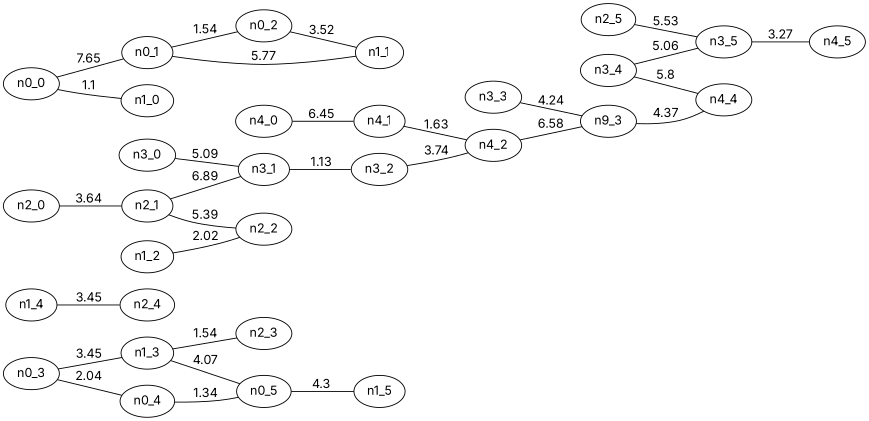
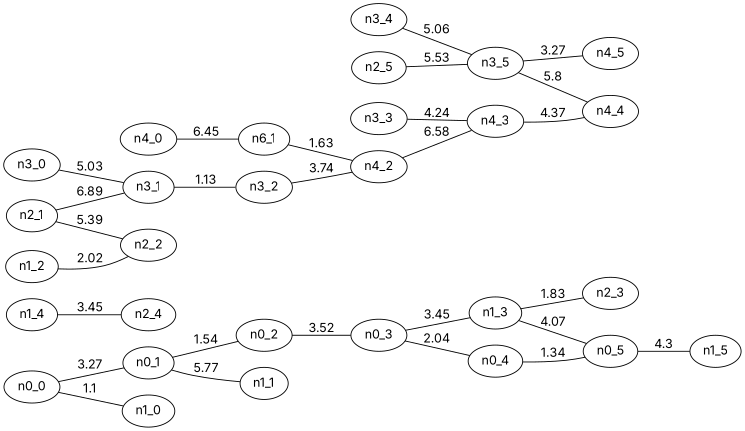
edge "n0_2" -- "n1_1": now "n0_2" -- "n0_3"
edge "n0_1" -- "n0_0": label "7.65" -> "3.27"
edge "n3_4" -- "n4_4": now "n3_5" -- "n4_4"
node "n4_1": label "n4_1" -> "n6_1"
node "n9_3": label "n9_3" -> "n4_3"
edge "n3_0" -- "n3_1": label "5.09" -> "5.03"
node "n2_0": removed
edge "n2_3" -- "n1_3": label "1.54" -> "1.83"
